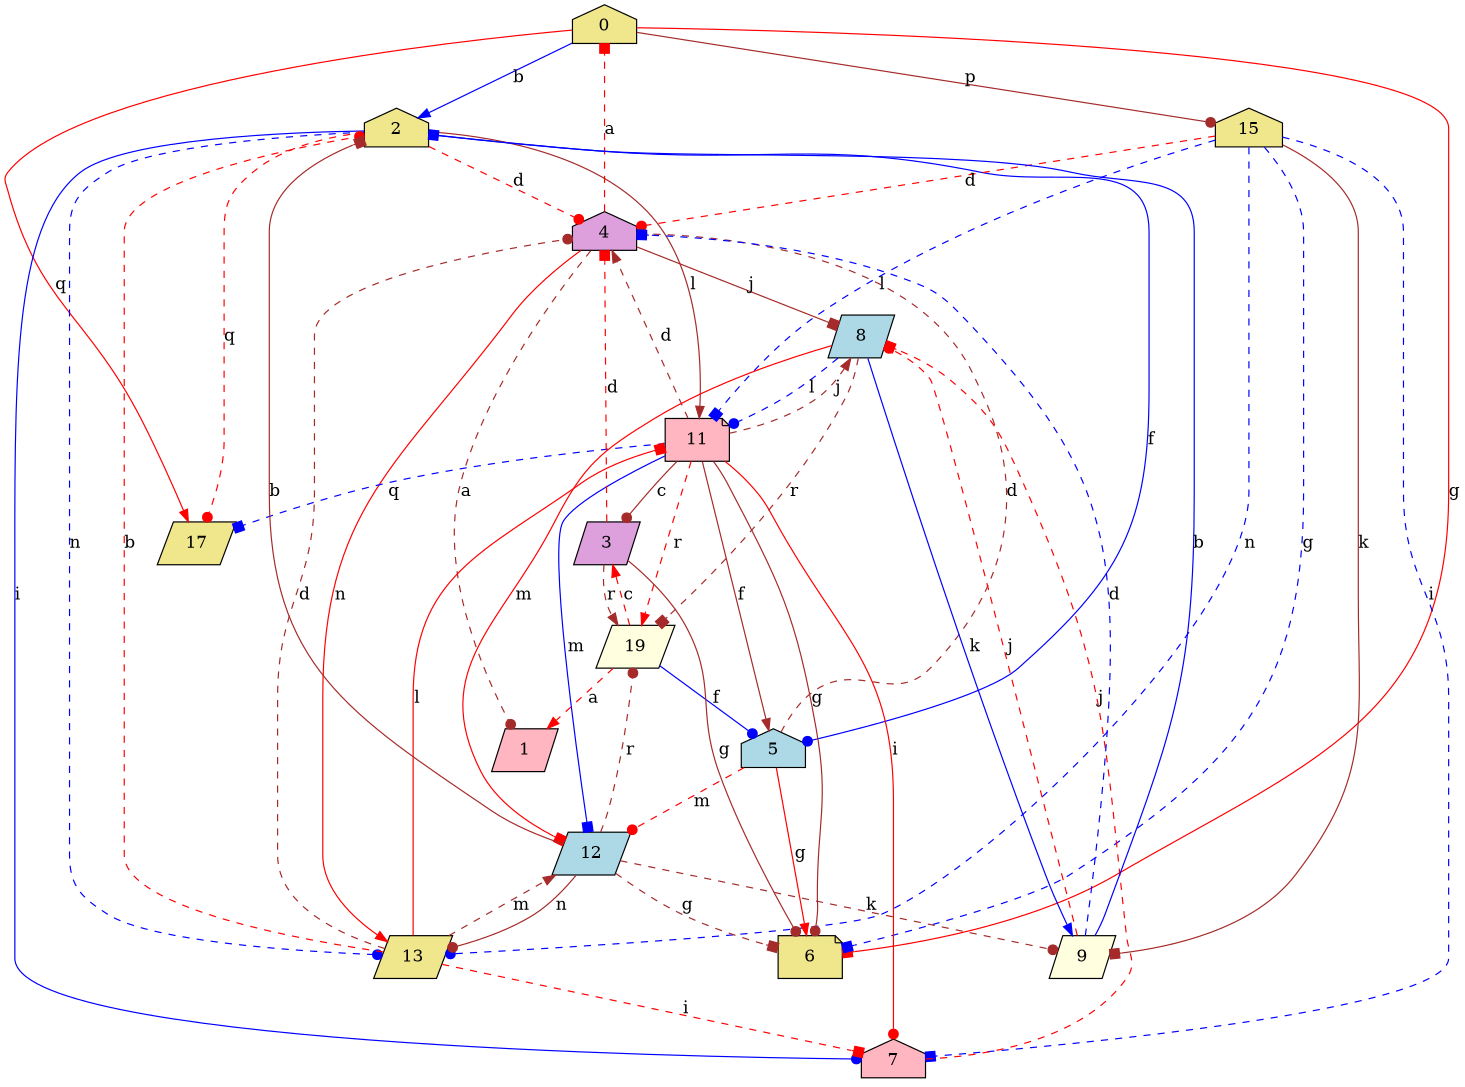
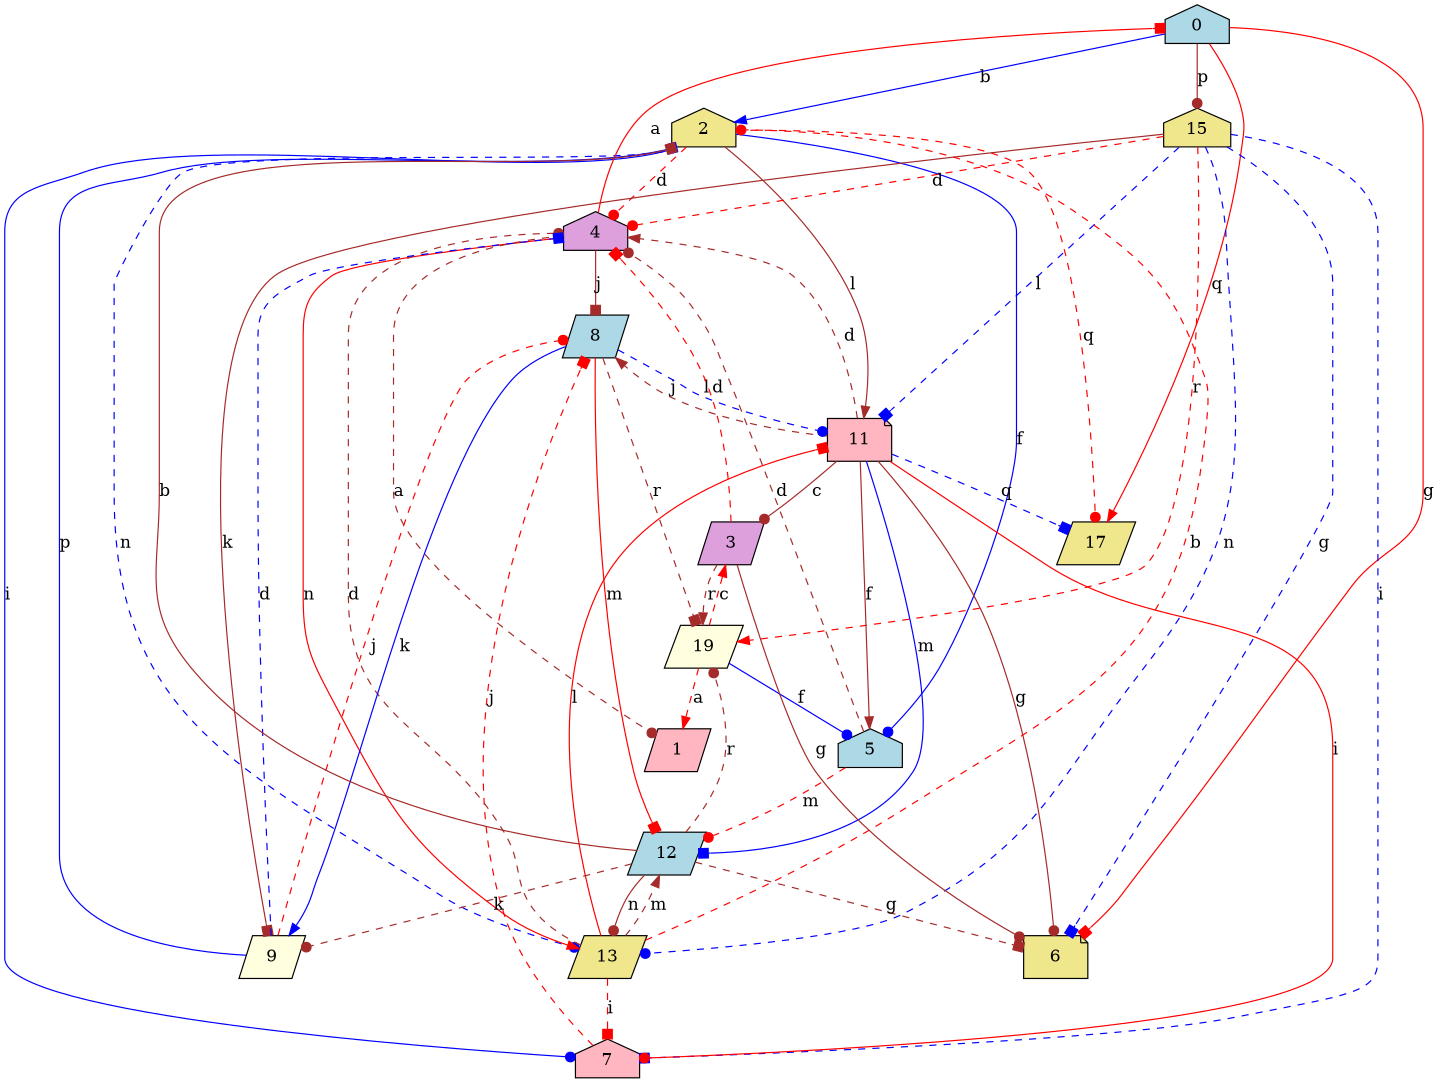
node "0": fillcolor khaki -> lightblue
edge "4" -> "0": style dashed -> solid
edge "11" -> "19": now "15" -> "19"
edge "9" -> "2": label "b" -> "p"
edge "5" -> "6": removed, label "g"
